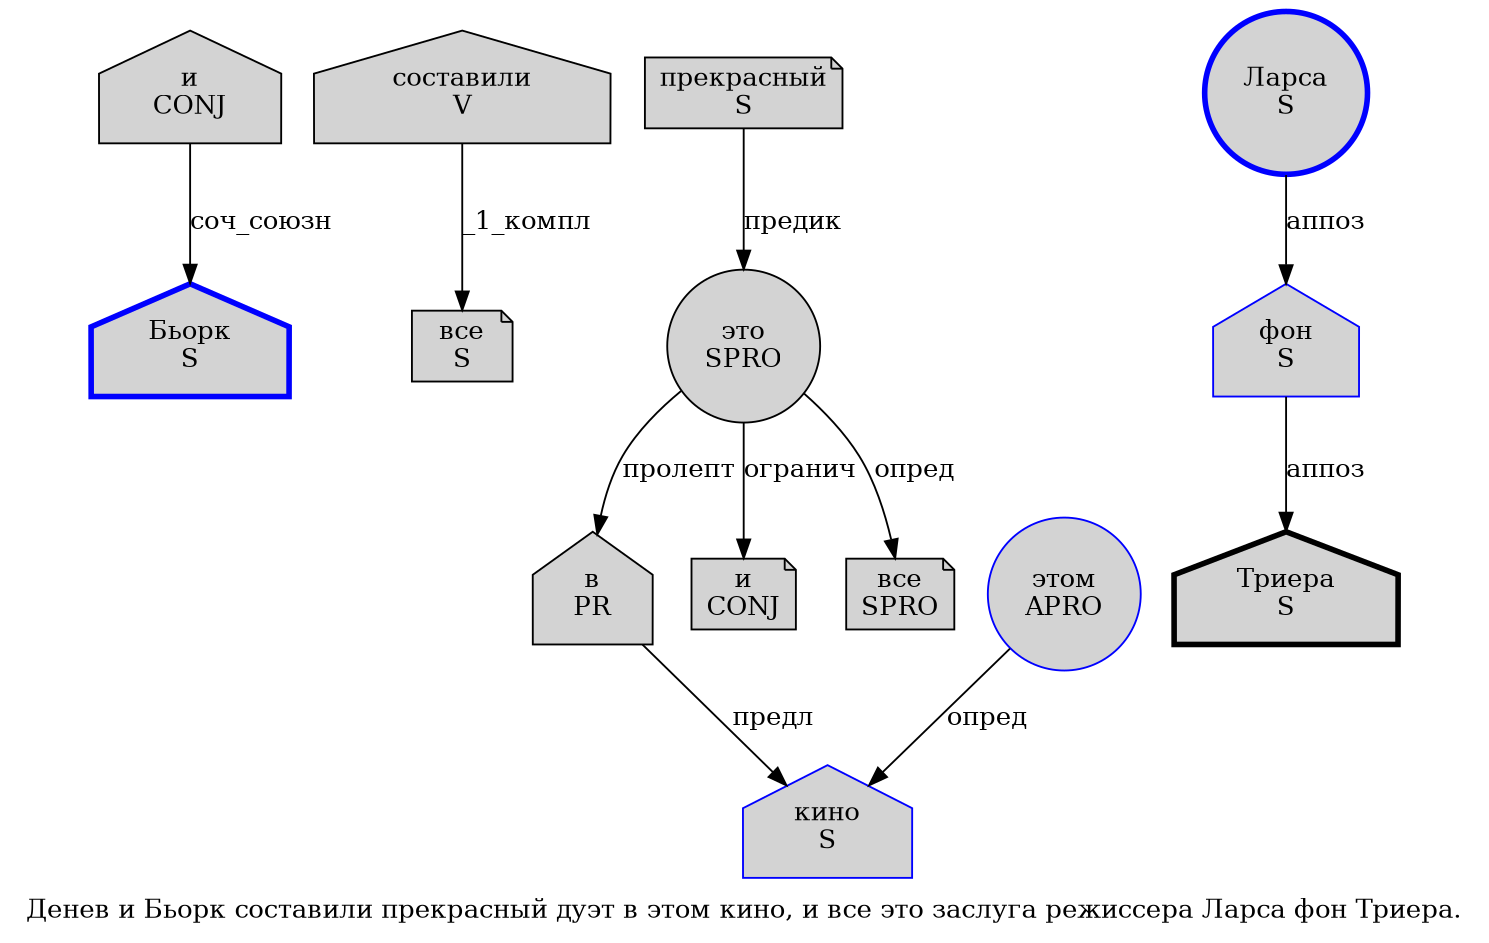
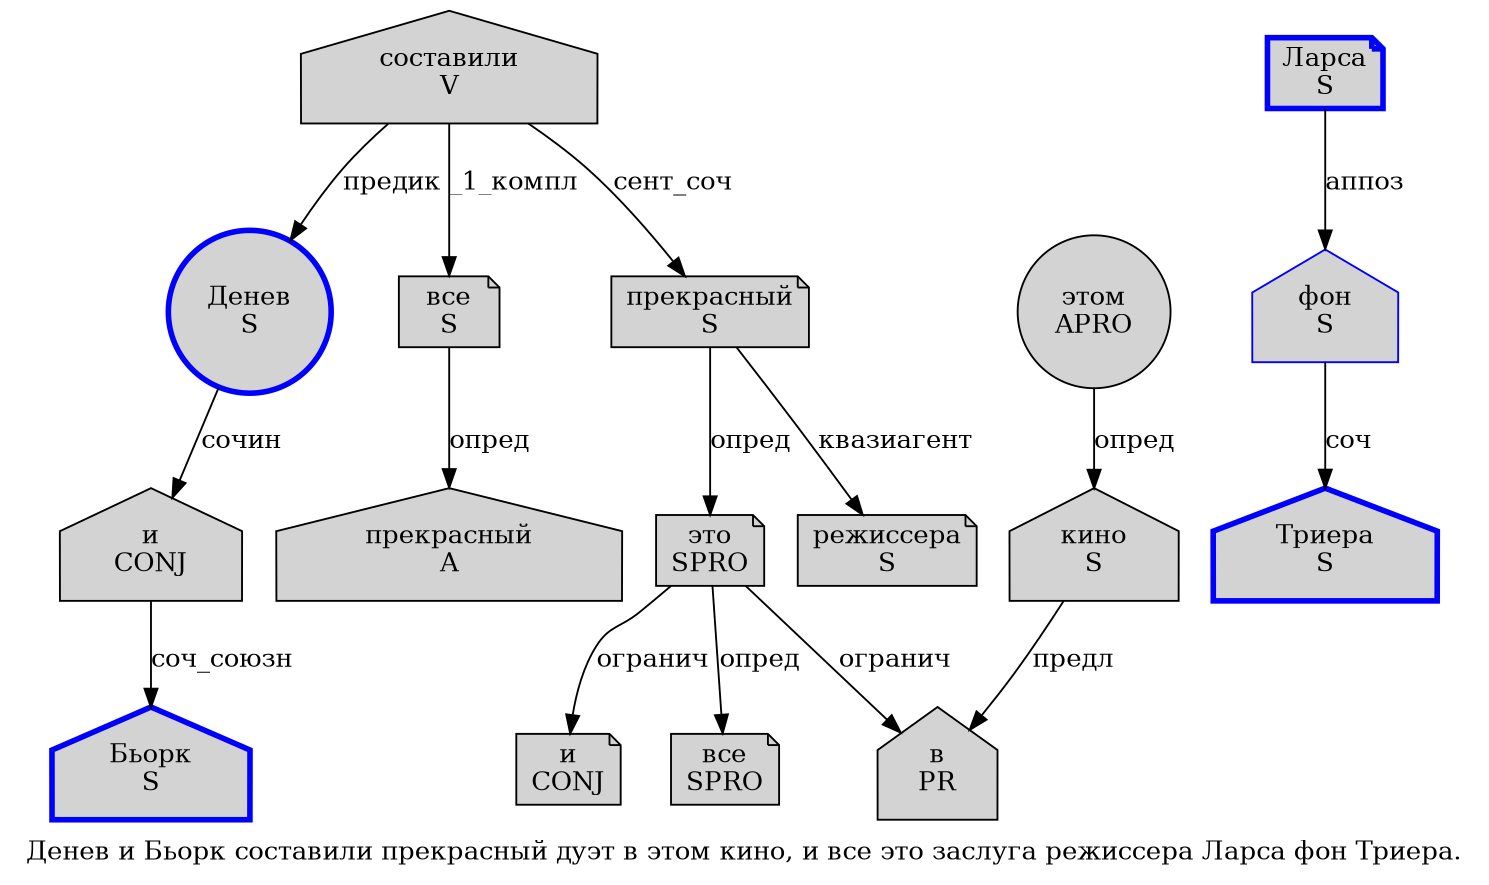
node "Ларса S": shape circle -> note
edge "составили V" -> "прекрасный S": added, label "сент_соч"
edge "прекрасный S" -> "это SPRO": label "предик" -> "опред"
node "Денев S": added
node "это SPRO": shape circle -> note
edge "это SPRO" -> "в PR": label "пролепт" -> "огранич"
edge "фон S" -> "Триера S": label "аппоз" -> "соч"
node "прекрасный A": added
node "режиссера S": added
node "этом APRO": color blue -> black
node "Триера S": color black -> blue
edge "в PR" -> "кино S": reversed
node "кино S": color blue -> black
